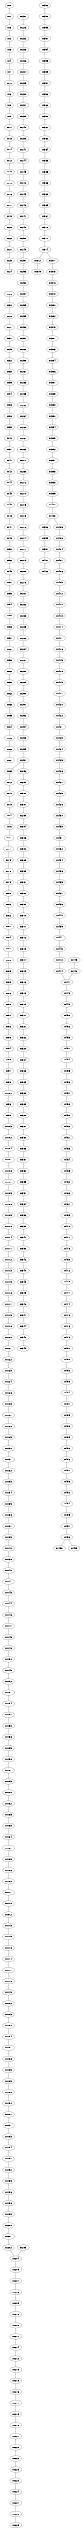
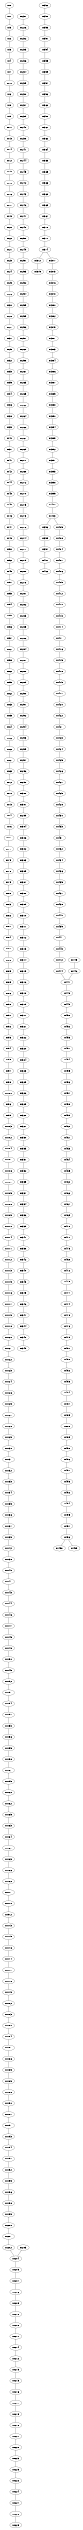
node "n_25": added
edge "n_297" -- "n_69": now "n_67" -- "n_69"
node "n_488": label "n_488" -> "n_888"
